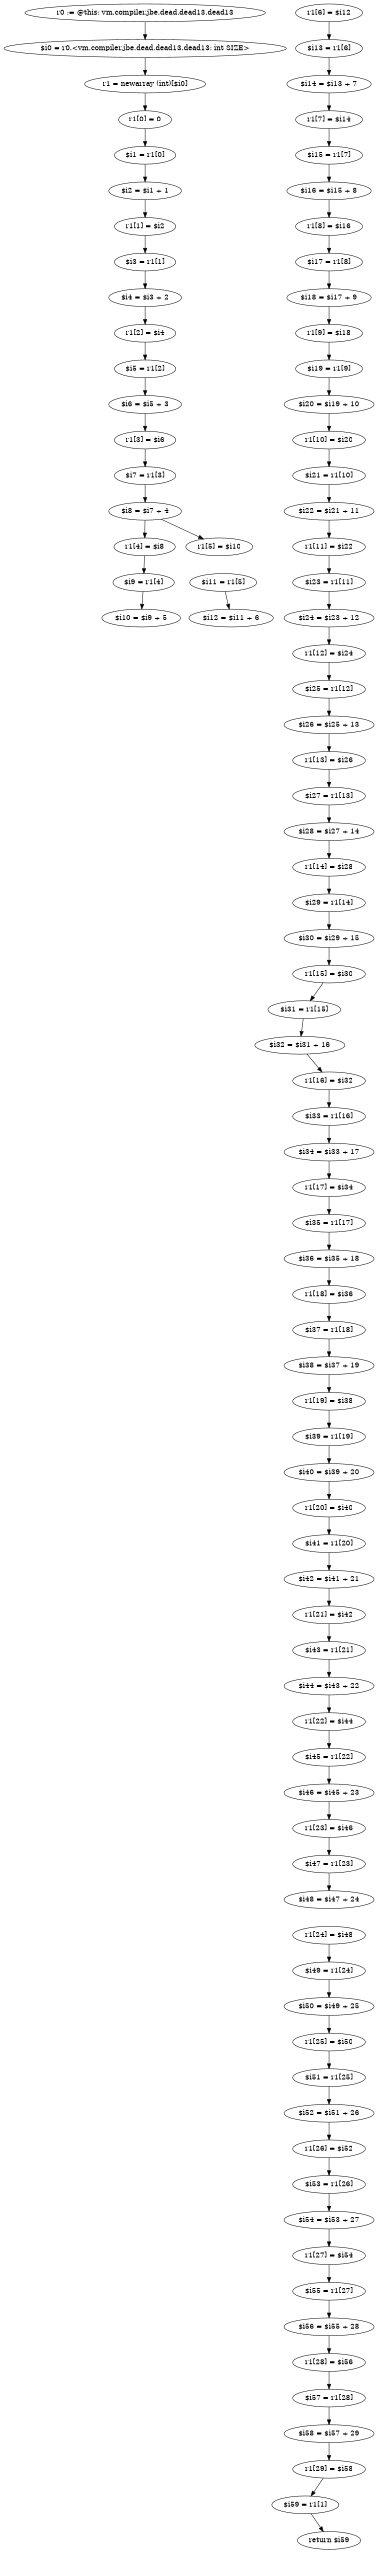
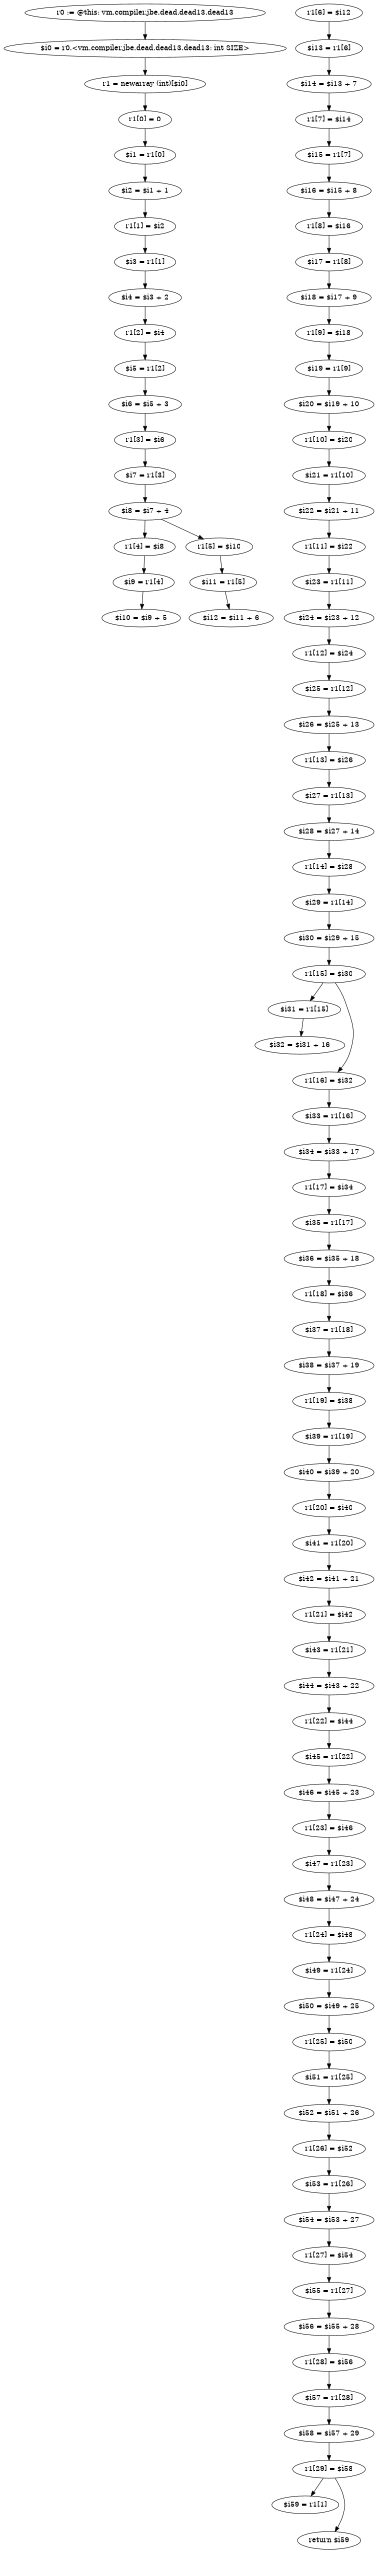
edge "r1[5] = $i10" -> "$i11 = r1[5]": added
edge "$i32 = $i31 + 16" -> "r1[16] = $i32": now "r1[15] = $i30" -> "r1[16] = $i32"
edge "$i48 = $i47 + 24" -> "r1[24] = $i48": added
edge "$i59 = r1[1]" -> "return $i59": now "r1[29] = $i58" -> "return $i59"
